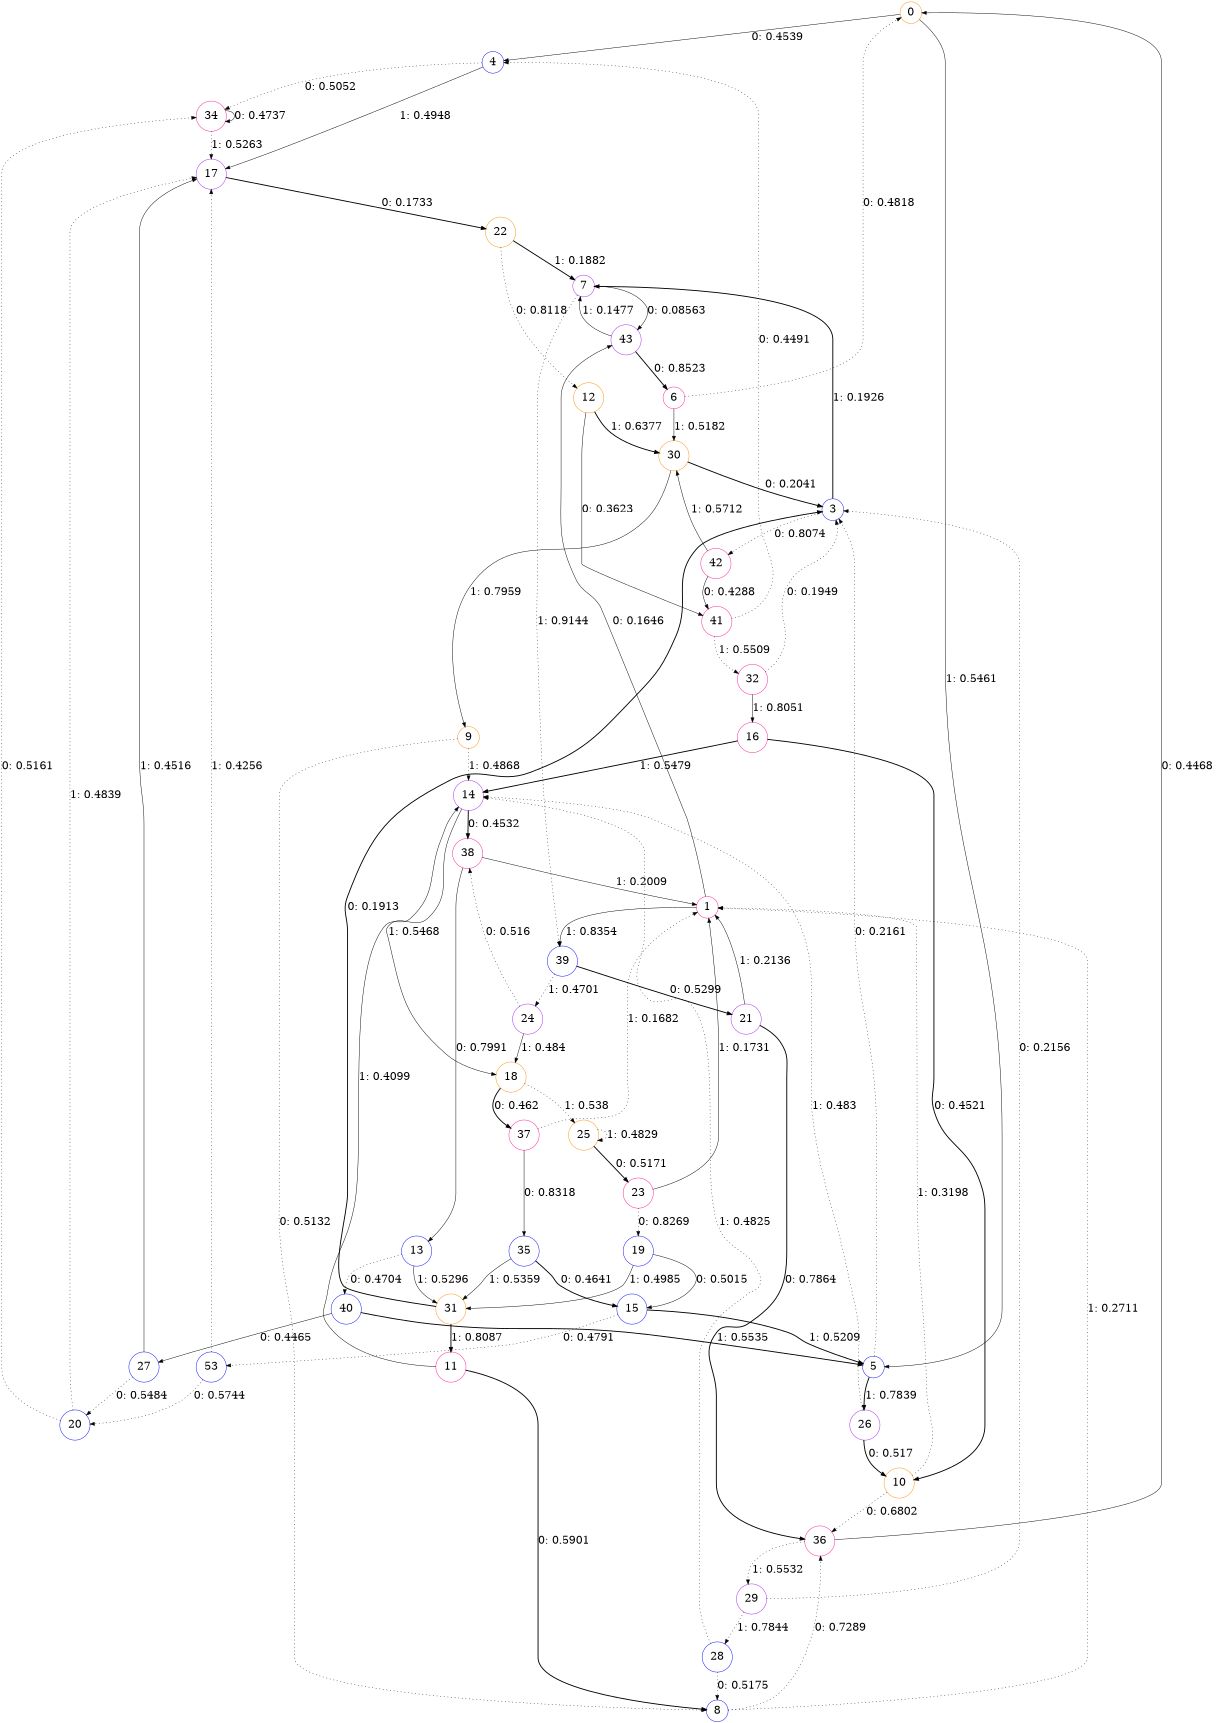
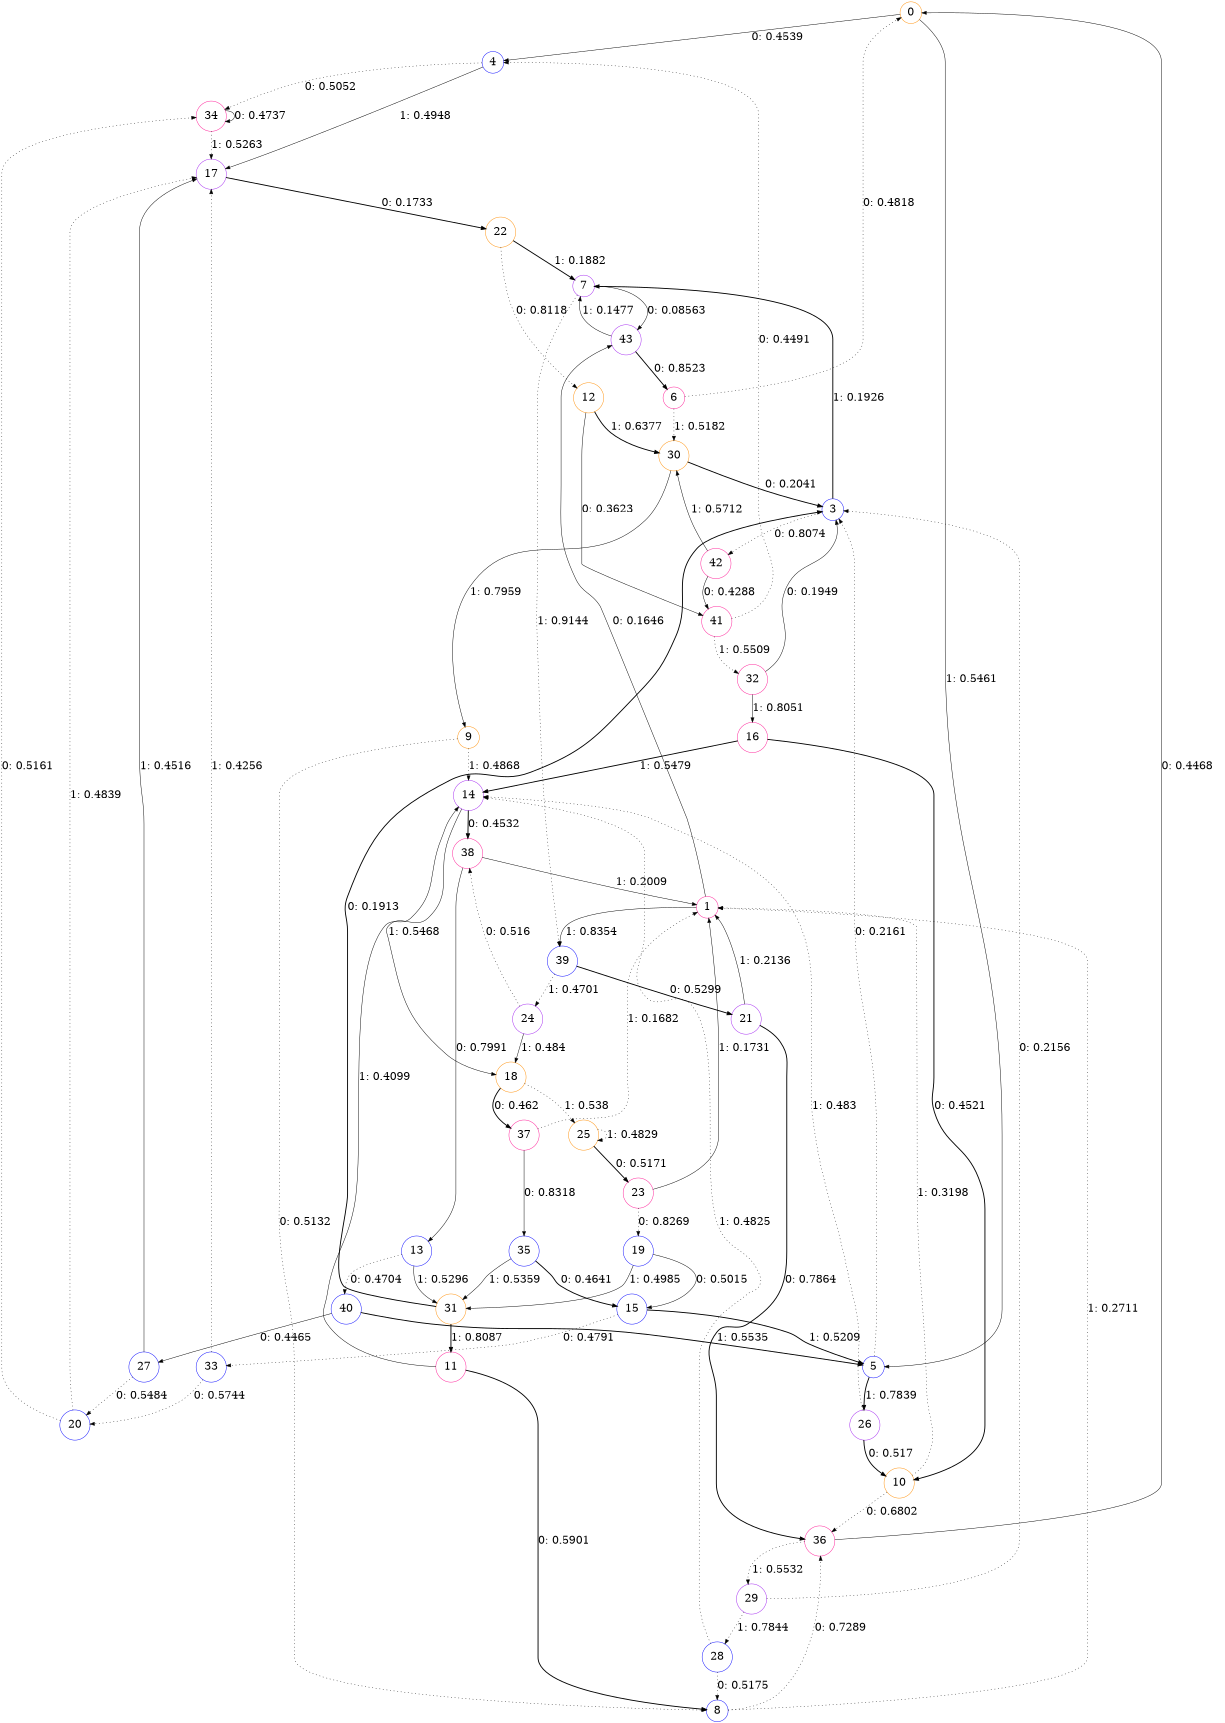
edge "6" -> "30": style solid -> dotted
edge "32" -> "3": style dotted -> solid
node "53": label "53" -> "33"
